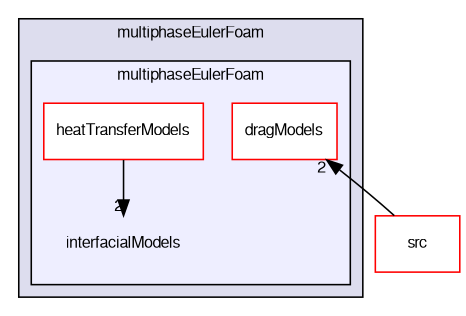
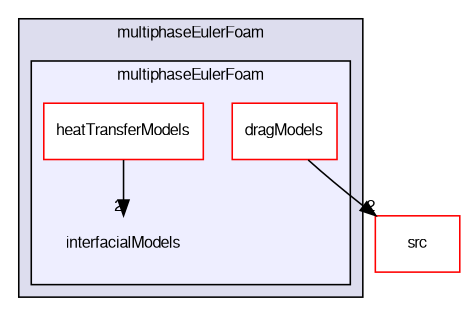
edge "src" -> "dragModels": reversed
